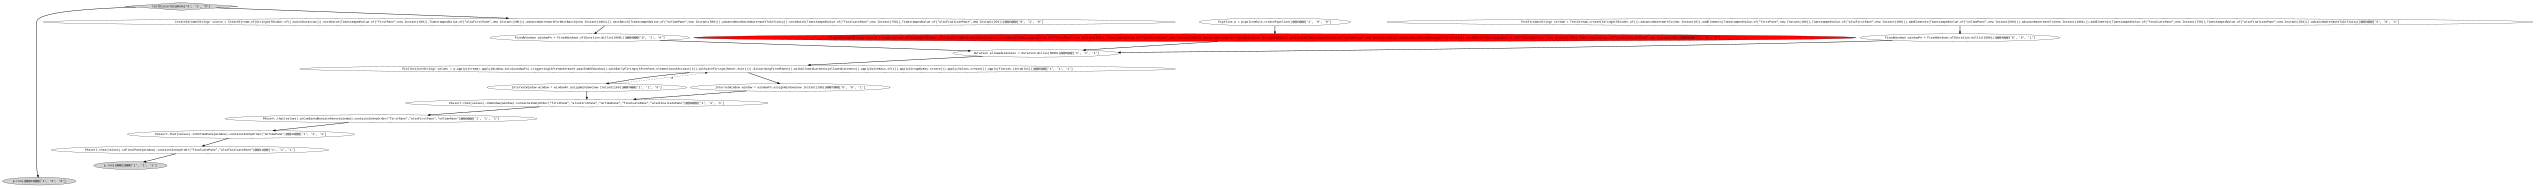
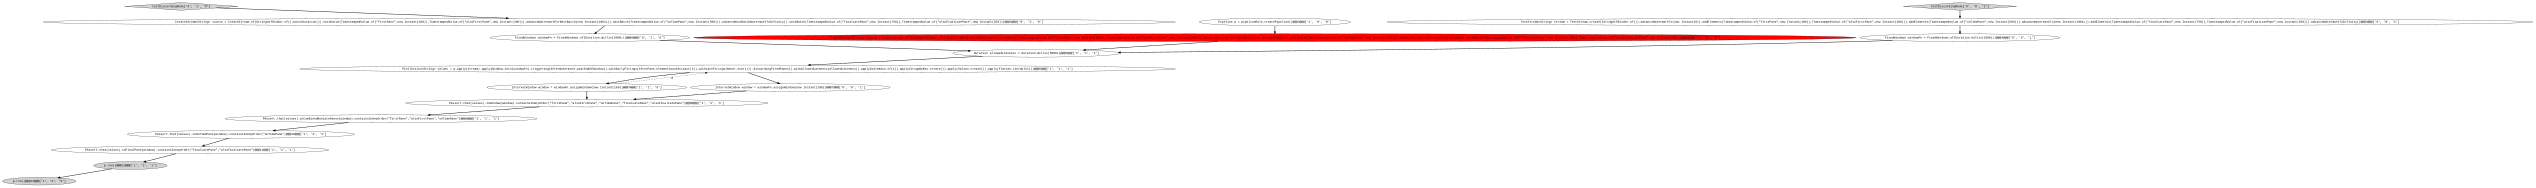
node "testDiscardingMode['0', '0', '1']": added
edge "testDiscardingMode['0', '1', '0']" -> "p.run()@@@13@@@['1', '0', '0']": now "p.run()@@@12@@@['1', '1', '1']" -> "p.run()@@@13@@@['1', '0', '0']"
